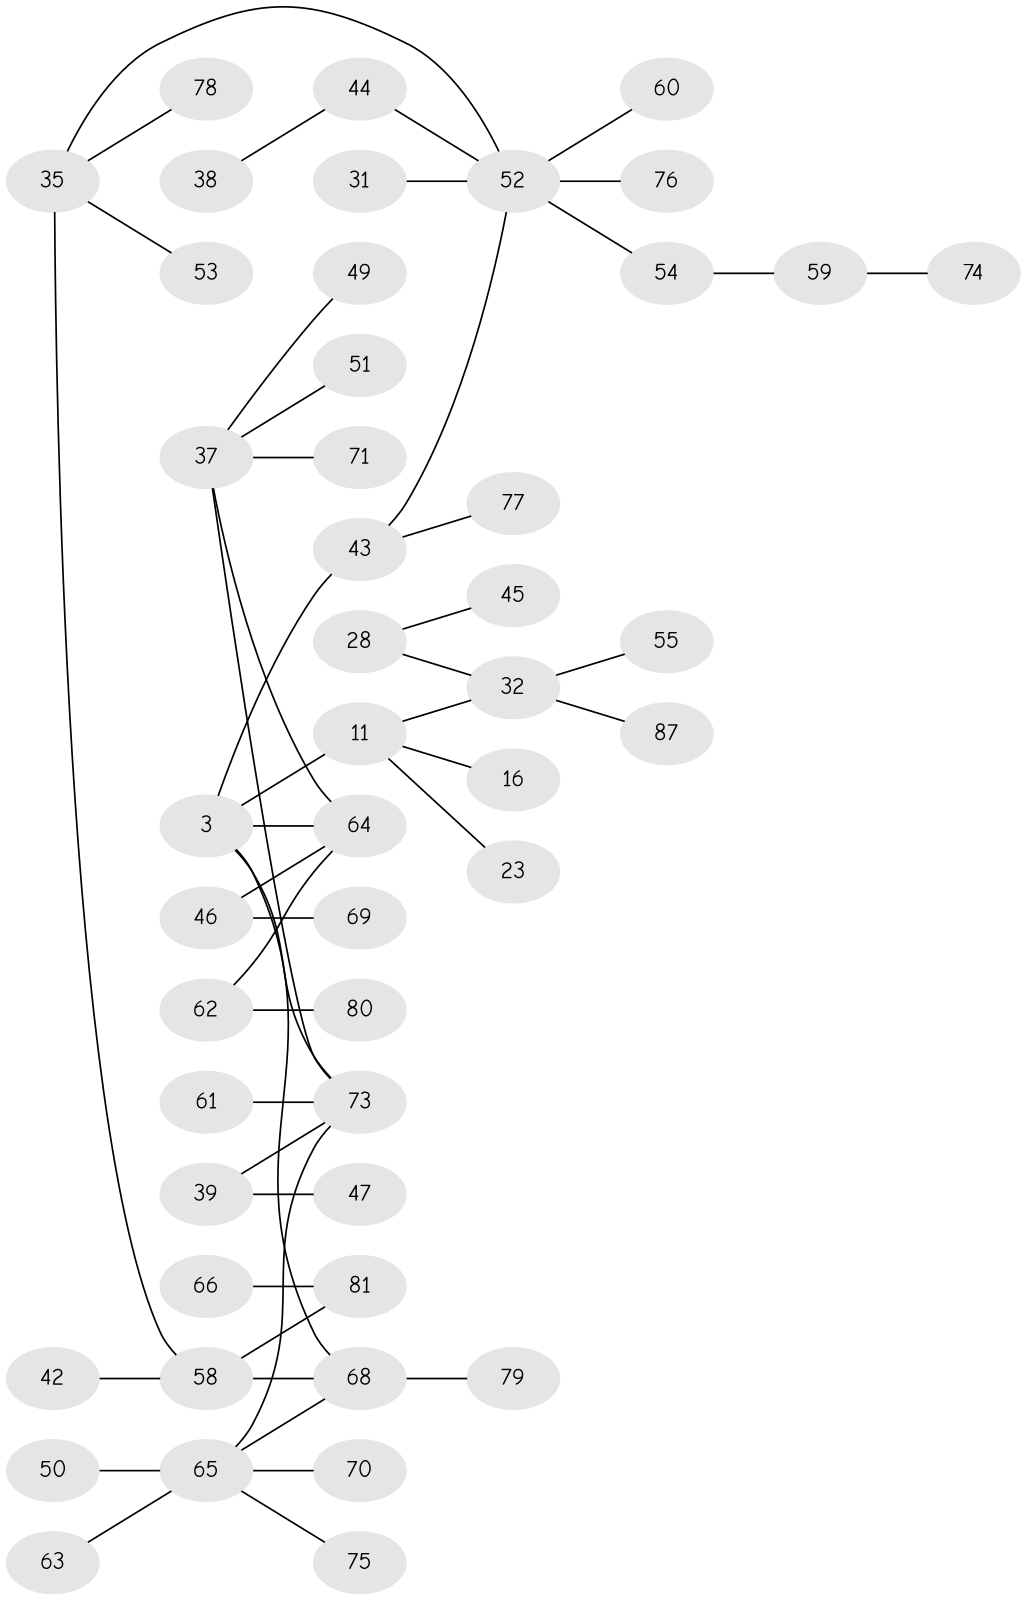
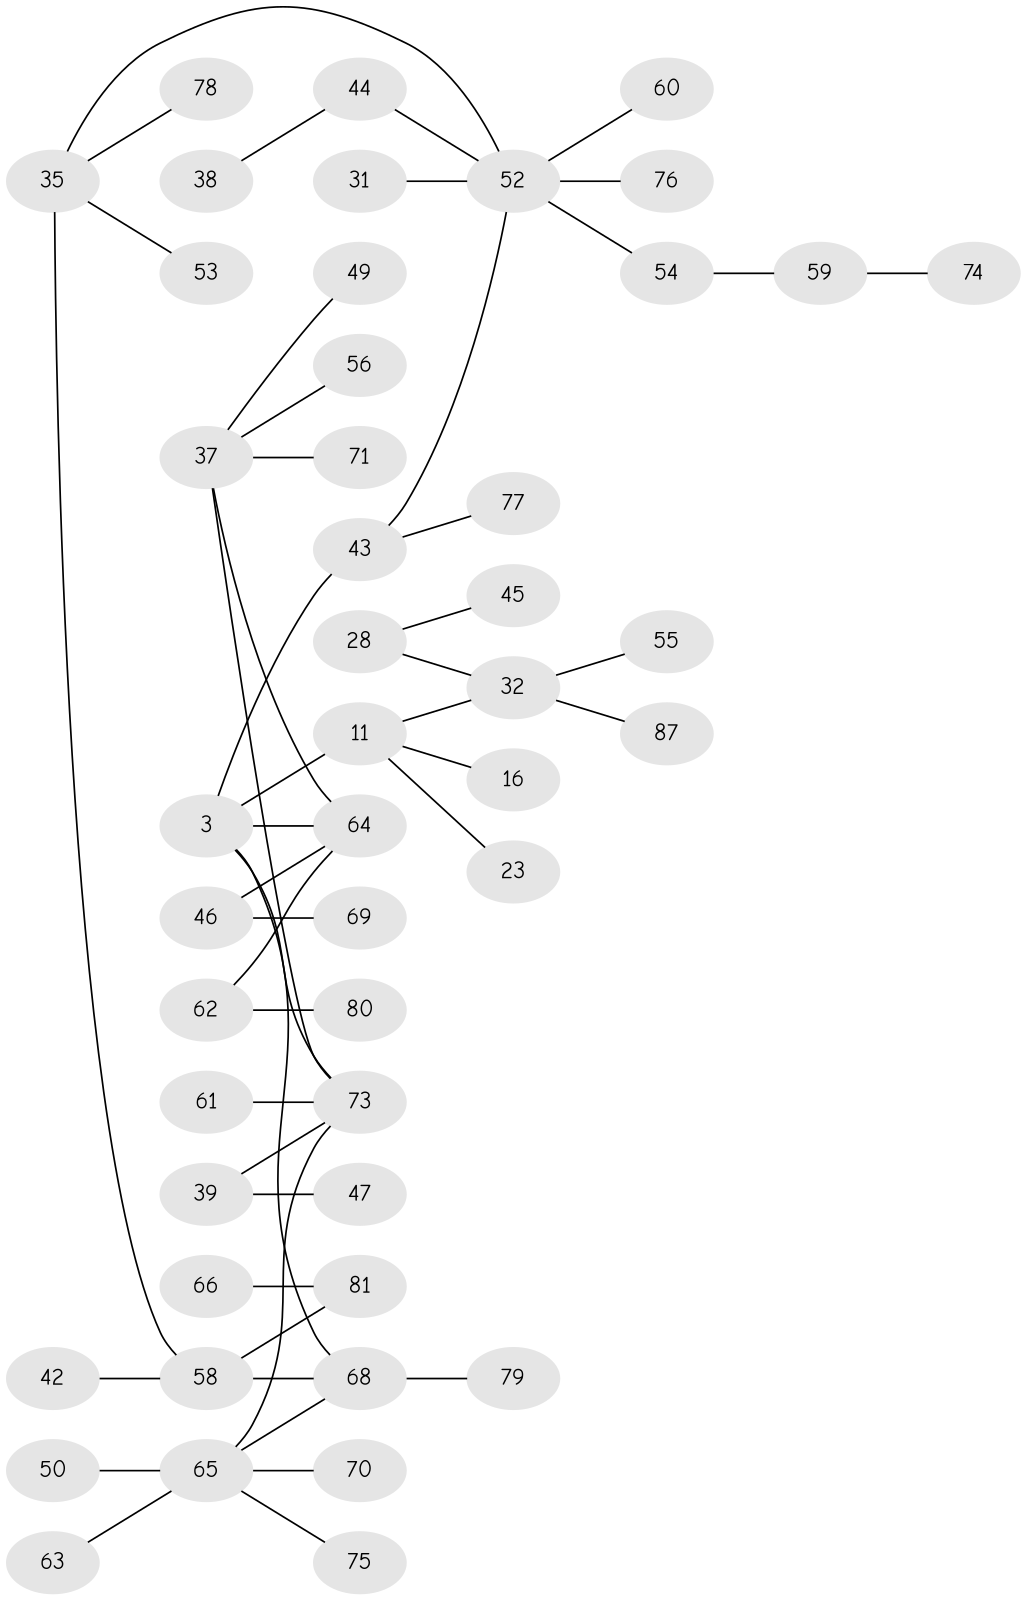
node "51": label "51" -> "56"
